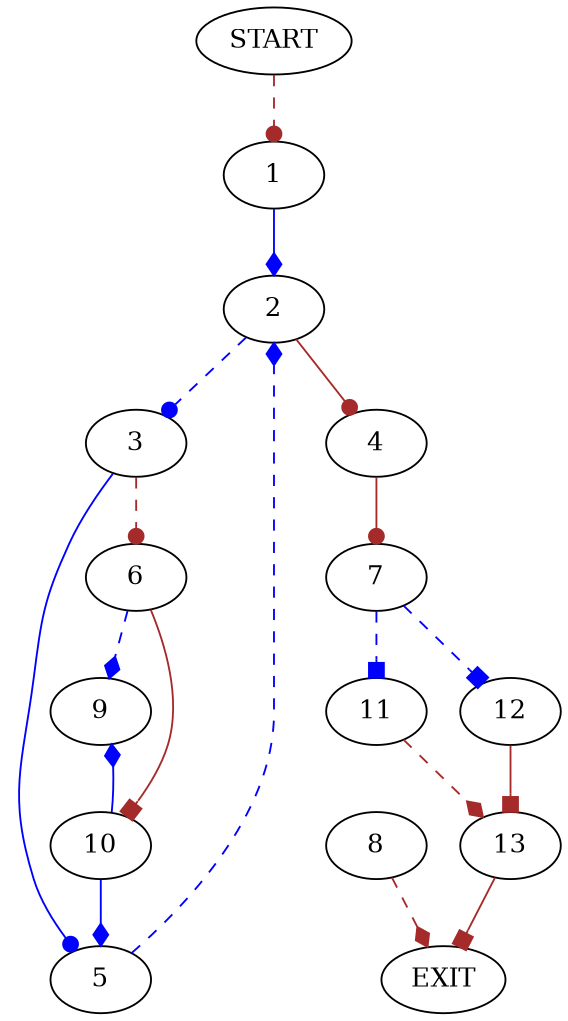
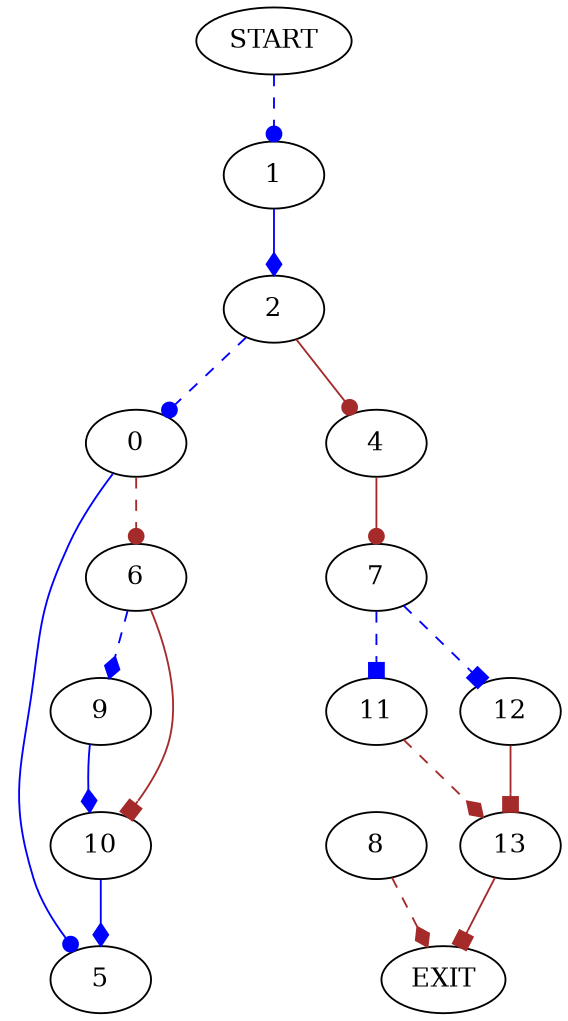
edge "START" -> "1": color brown -> blue
node "3": label "3" -> "0"
edge "5" -> "2": removed
edge "10" -> "9": reversed
